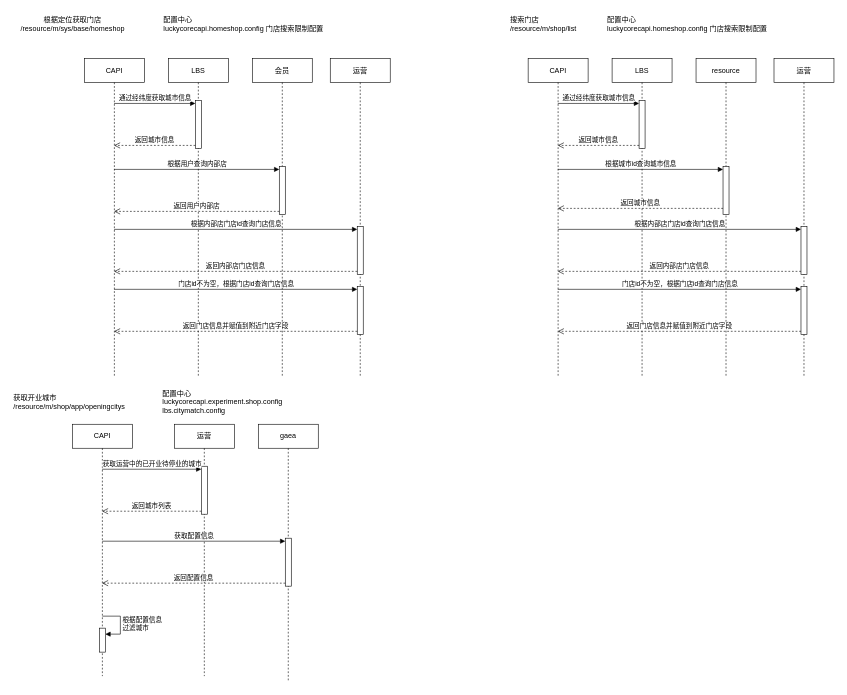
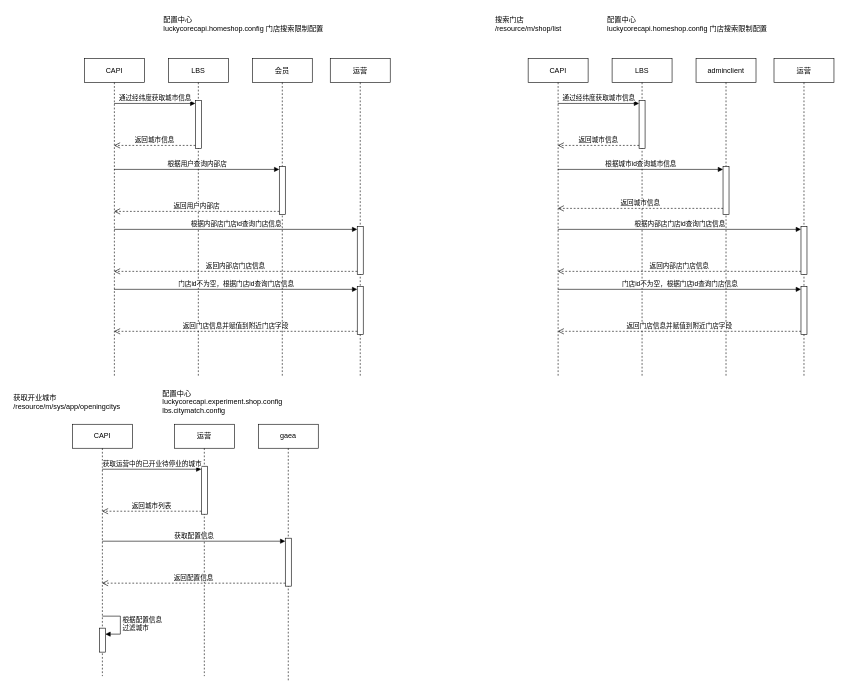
node "根据定位获取门店 /resource/m/sys/base/homeshop": removed
node "搜索门店 /resource/m/shop/list": moved (543, 24) -> (528, 24)
node "resource": label "resource" -> "adminclient"
node "获取开业城市 /resource/m/shop/app/openingcitys": label "获取开业城市 /resource/m/shop/app/openingcitys" -> "获取开业城市 /resource/m/sys/app/openingcitys"
